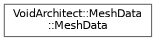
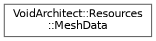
node "VoidArchitect::MeshData ::MeshData": label "VoidArchitect::MeshData ::MeshData" -> "VoidArchitect::Resources ::MeshData"
